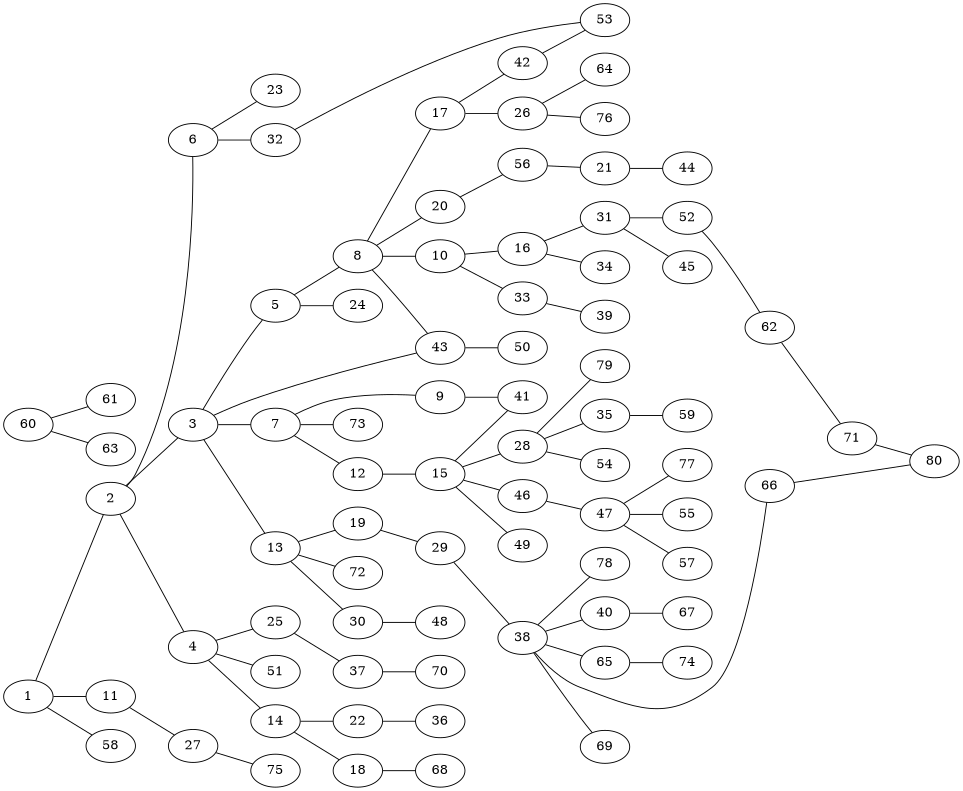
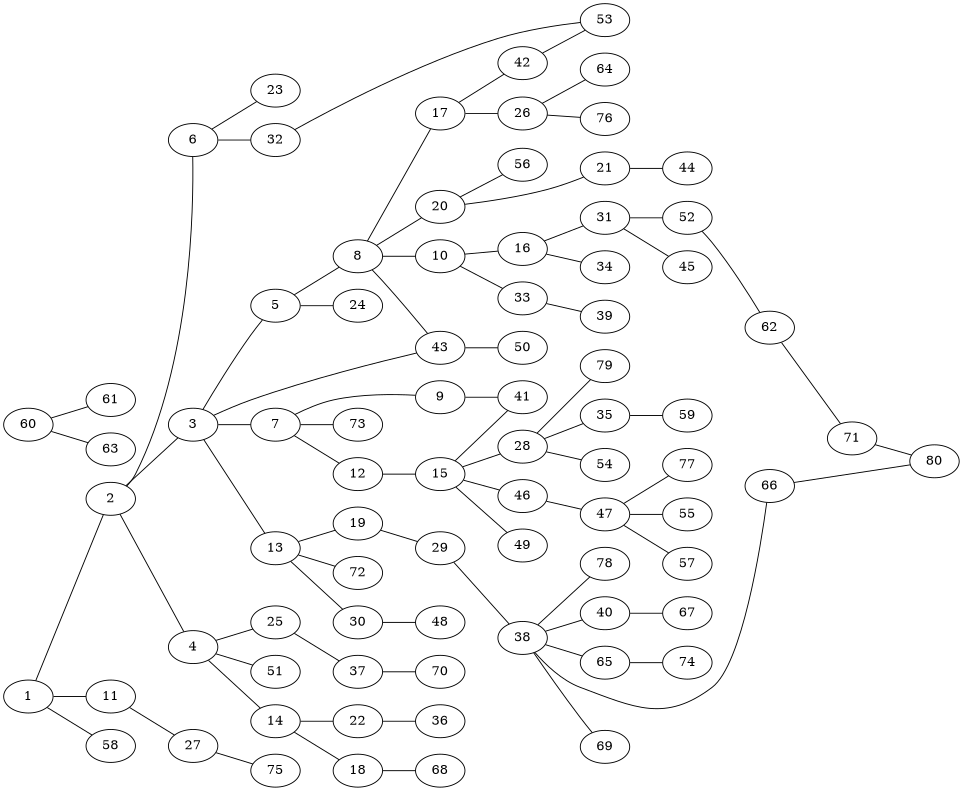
edge "56" -- "21": now "20" -- "21"
